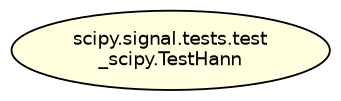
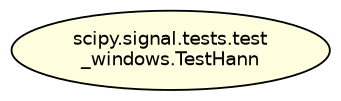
node "scipy.signal.tests.test _scipy.TestHann": label "scipy.signal.tests.test _scipy.TestHann" -> "scipy.signal.tests.test _windows.TestHann"
